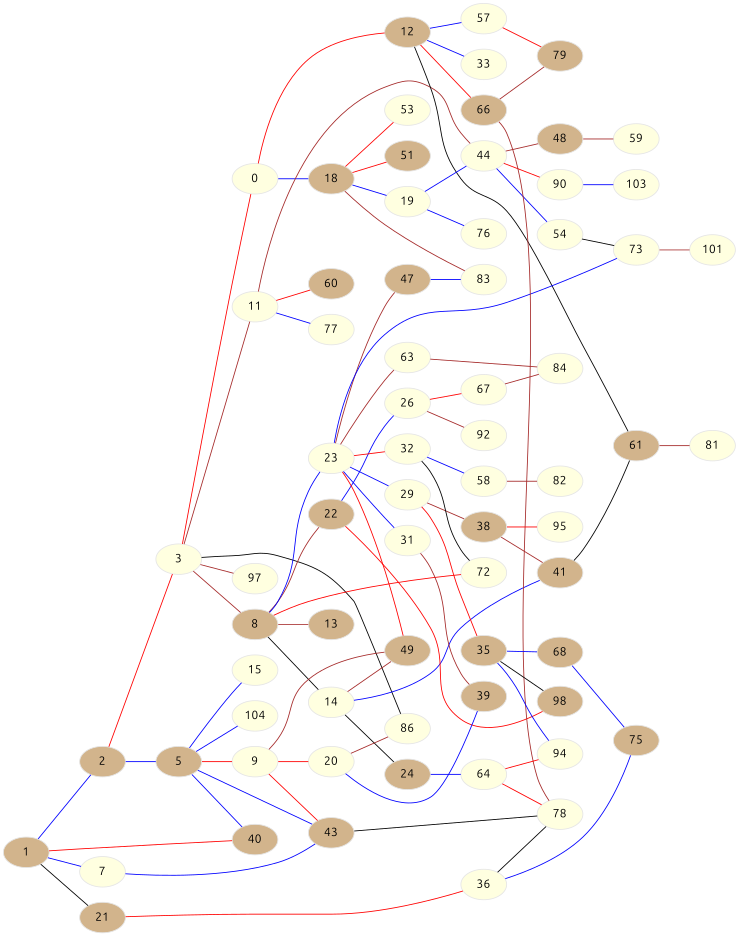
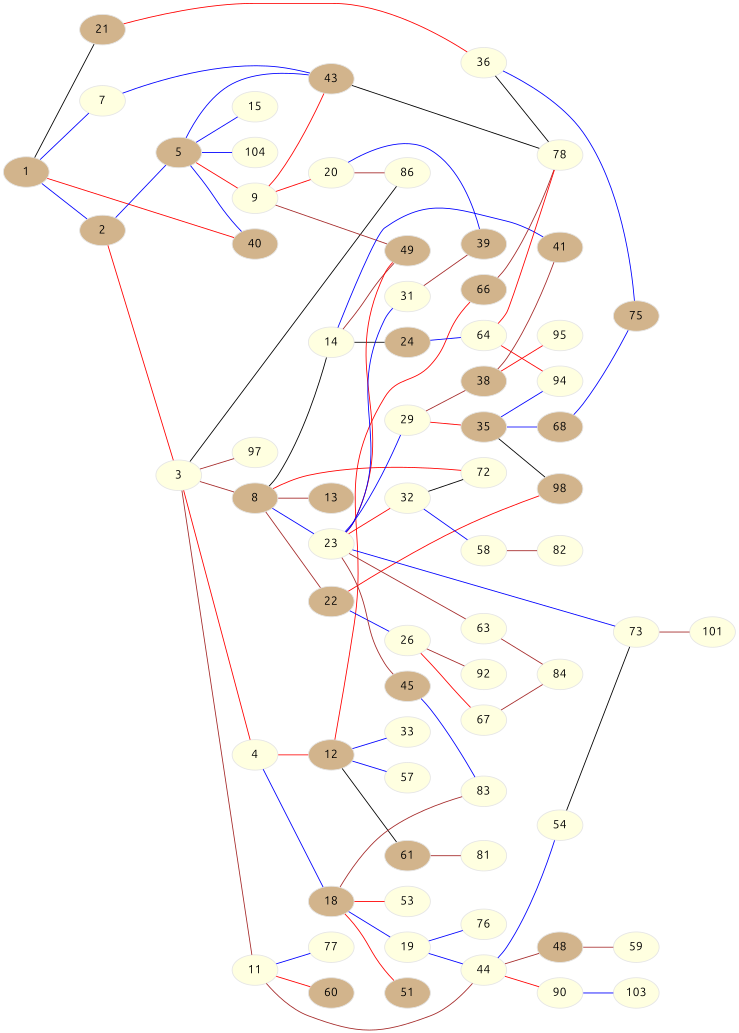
node "79": removed
node "0": label "0" -> "4"
node "47": label "47" -> "45"
edge "61" -- "41": removed
